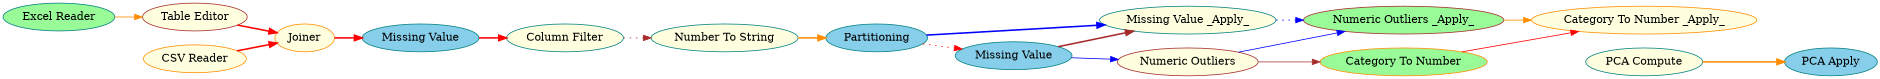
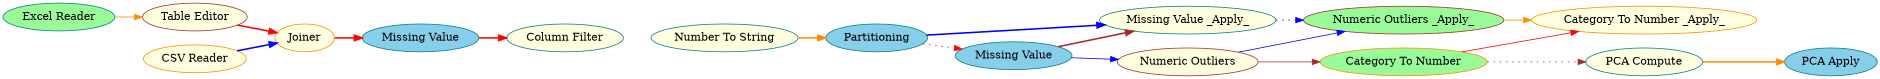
edge "Column Filter" -> "Number To String": removed
edge "CSV Reader" -> "Joiner": color red -> blue
edge "Category To Number" -> "PCA Compute": added
